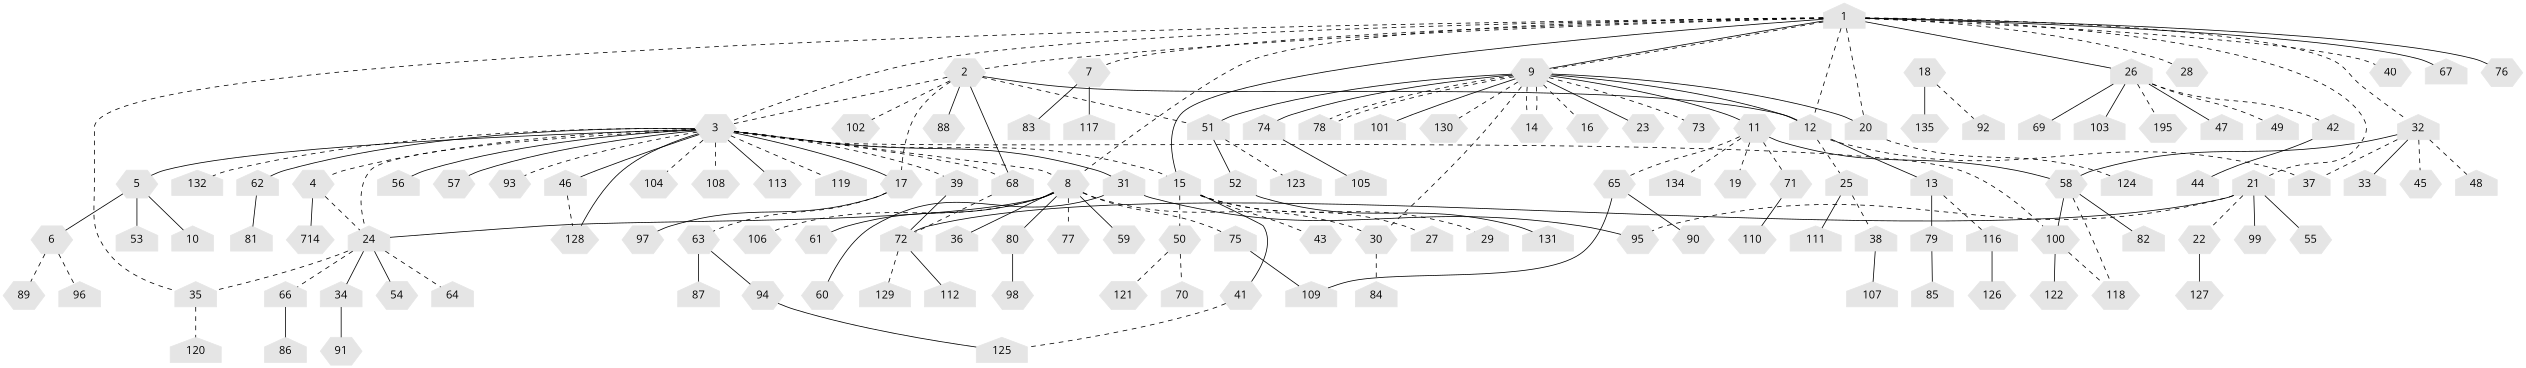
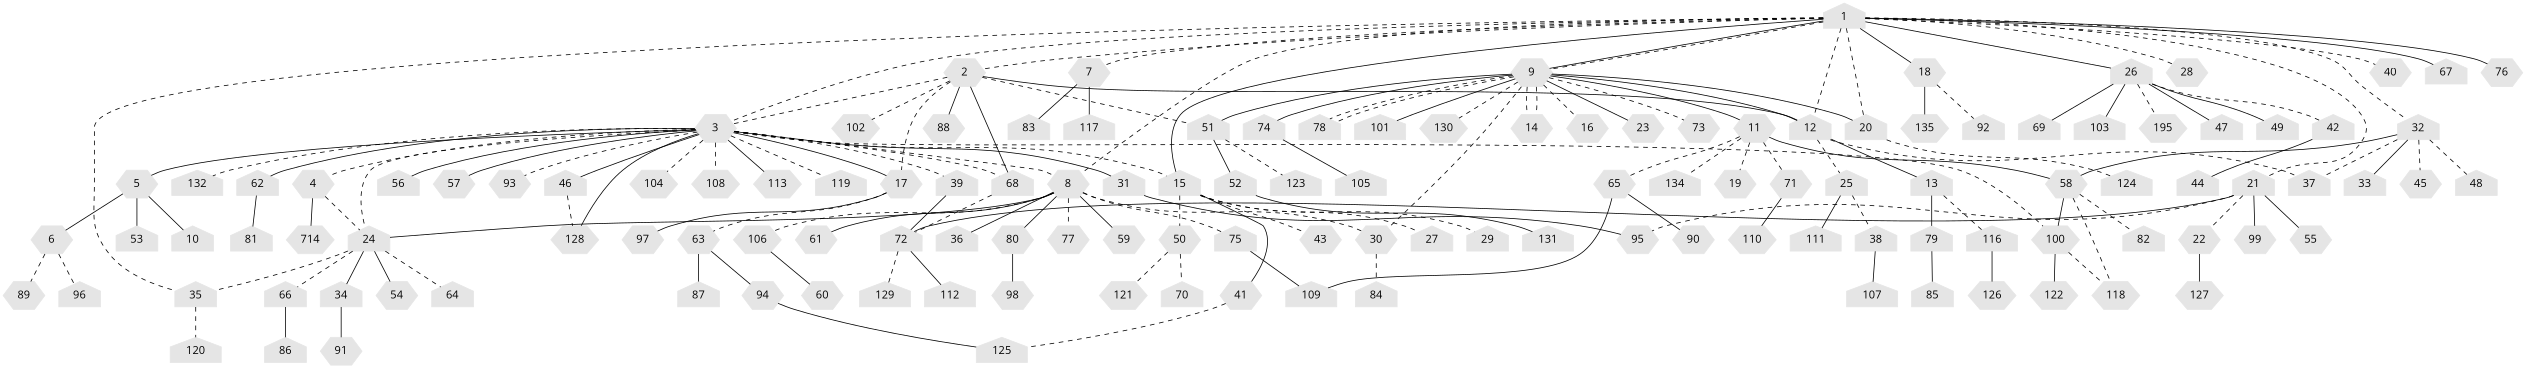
edge "1" -- "18": added
edge "26" -- "49": style dashed -> solid
edge "31" -- "60": now "106" -- "60"
edge "58" -- "82": style solid -> dashed
